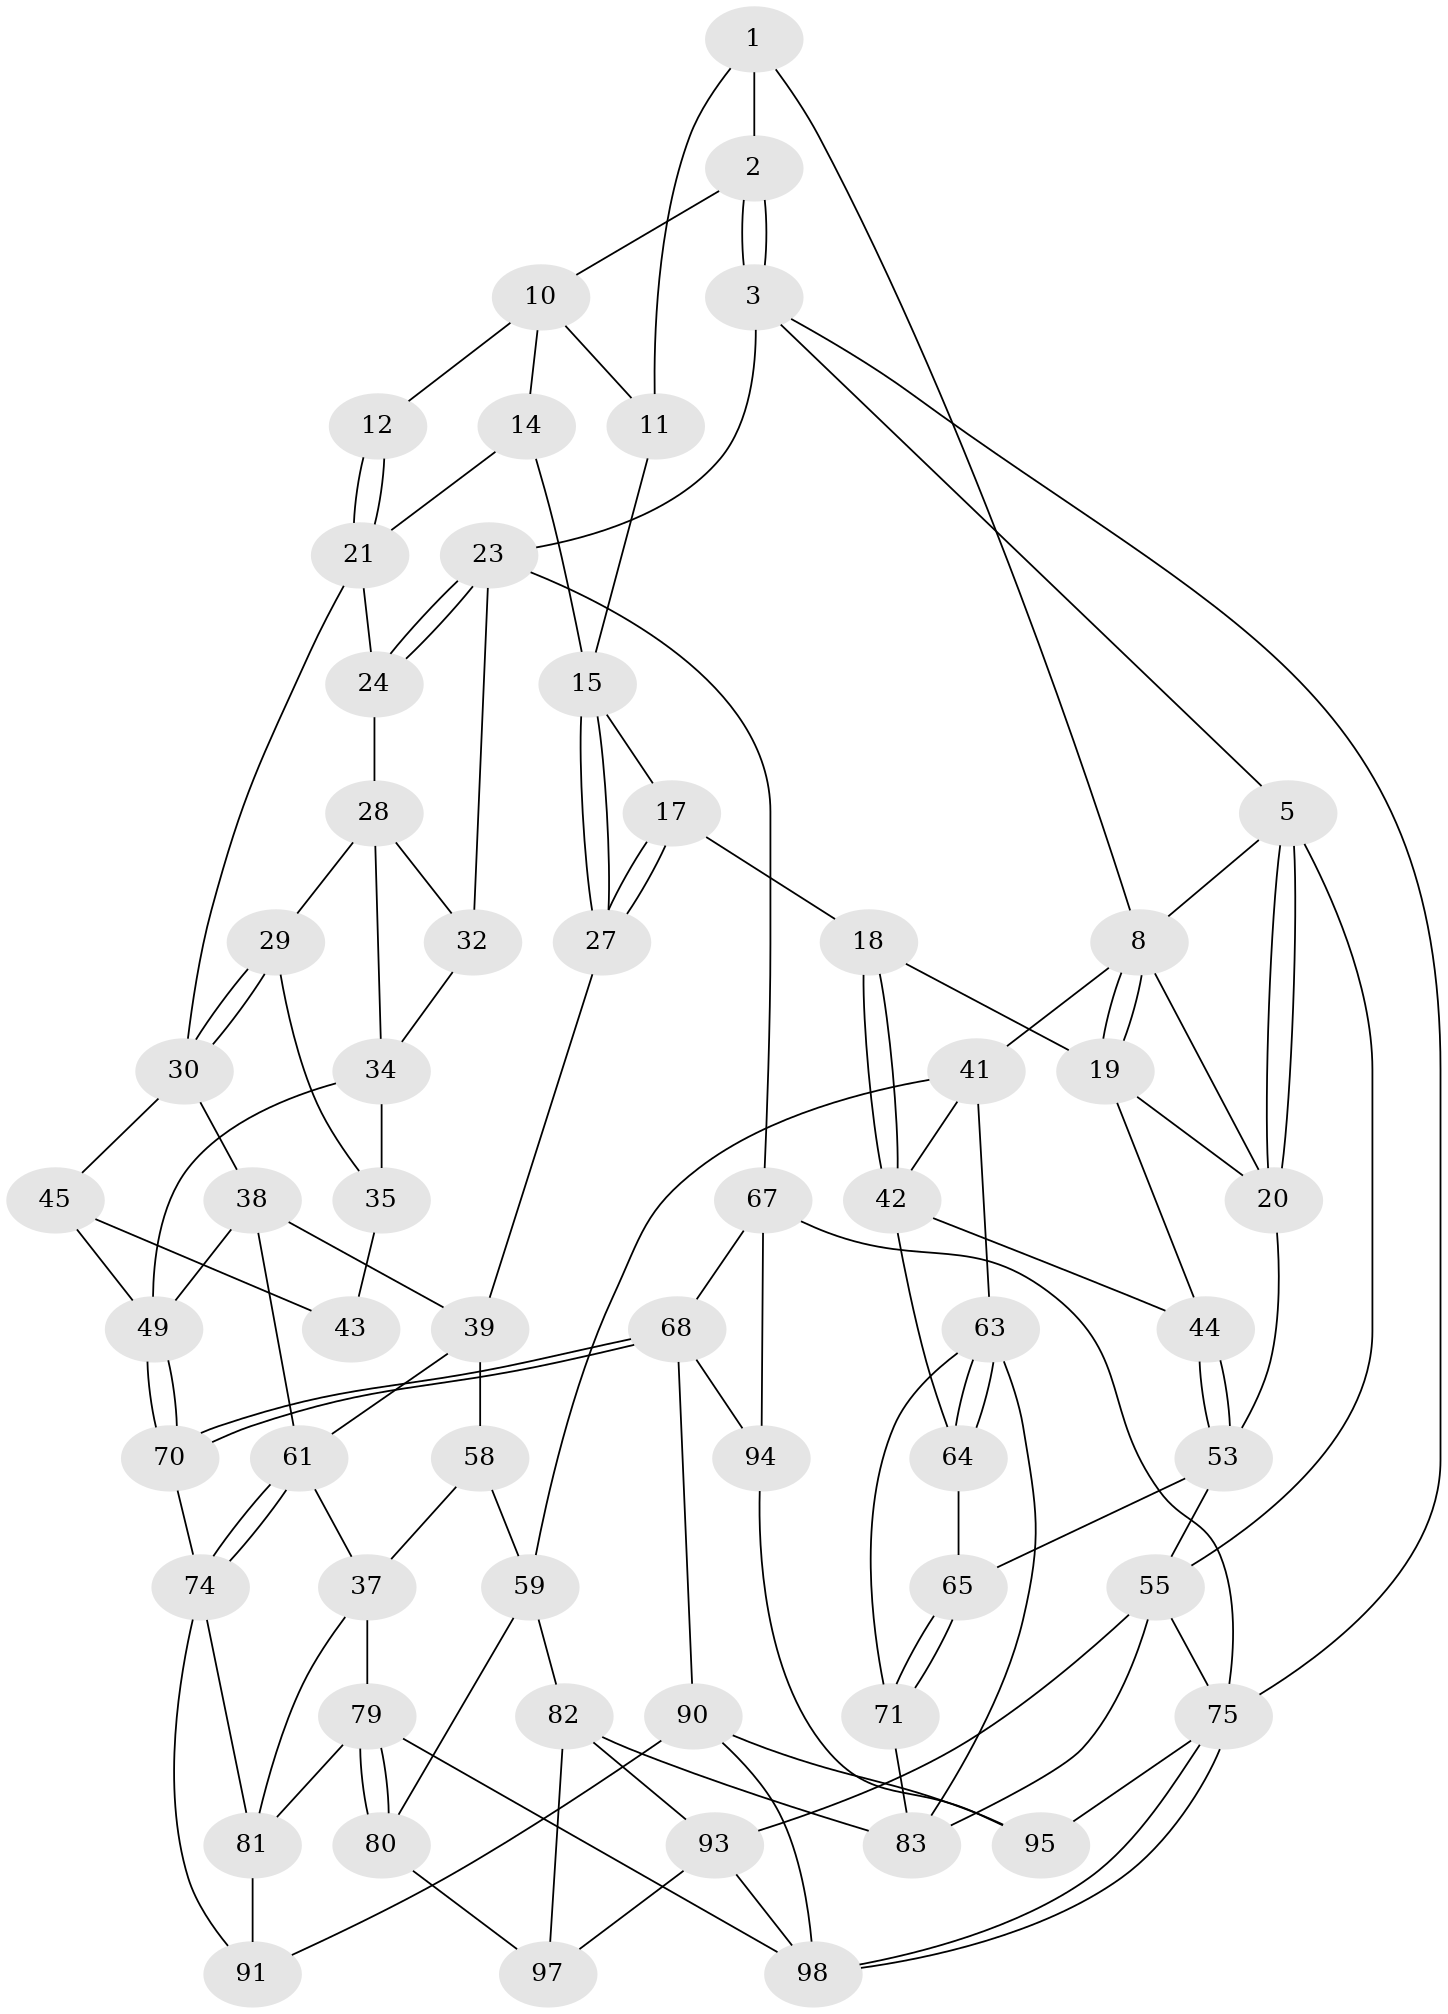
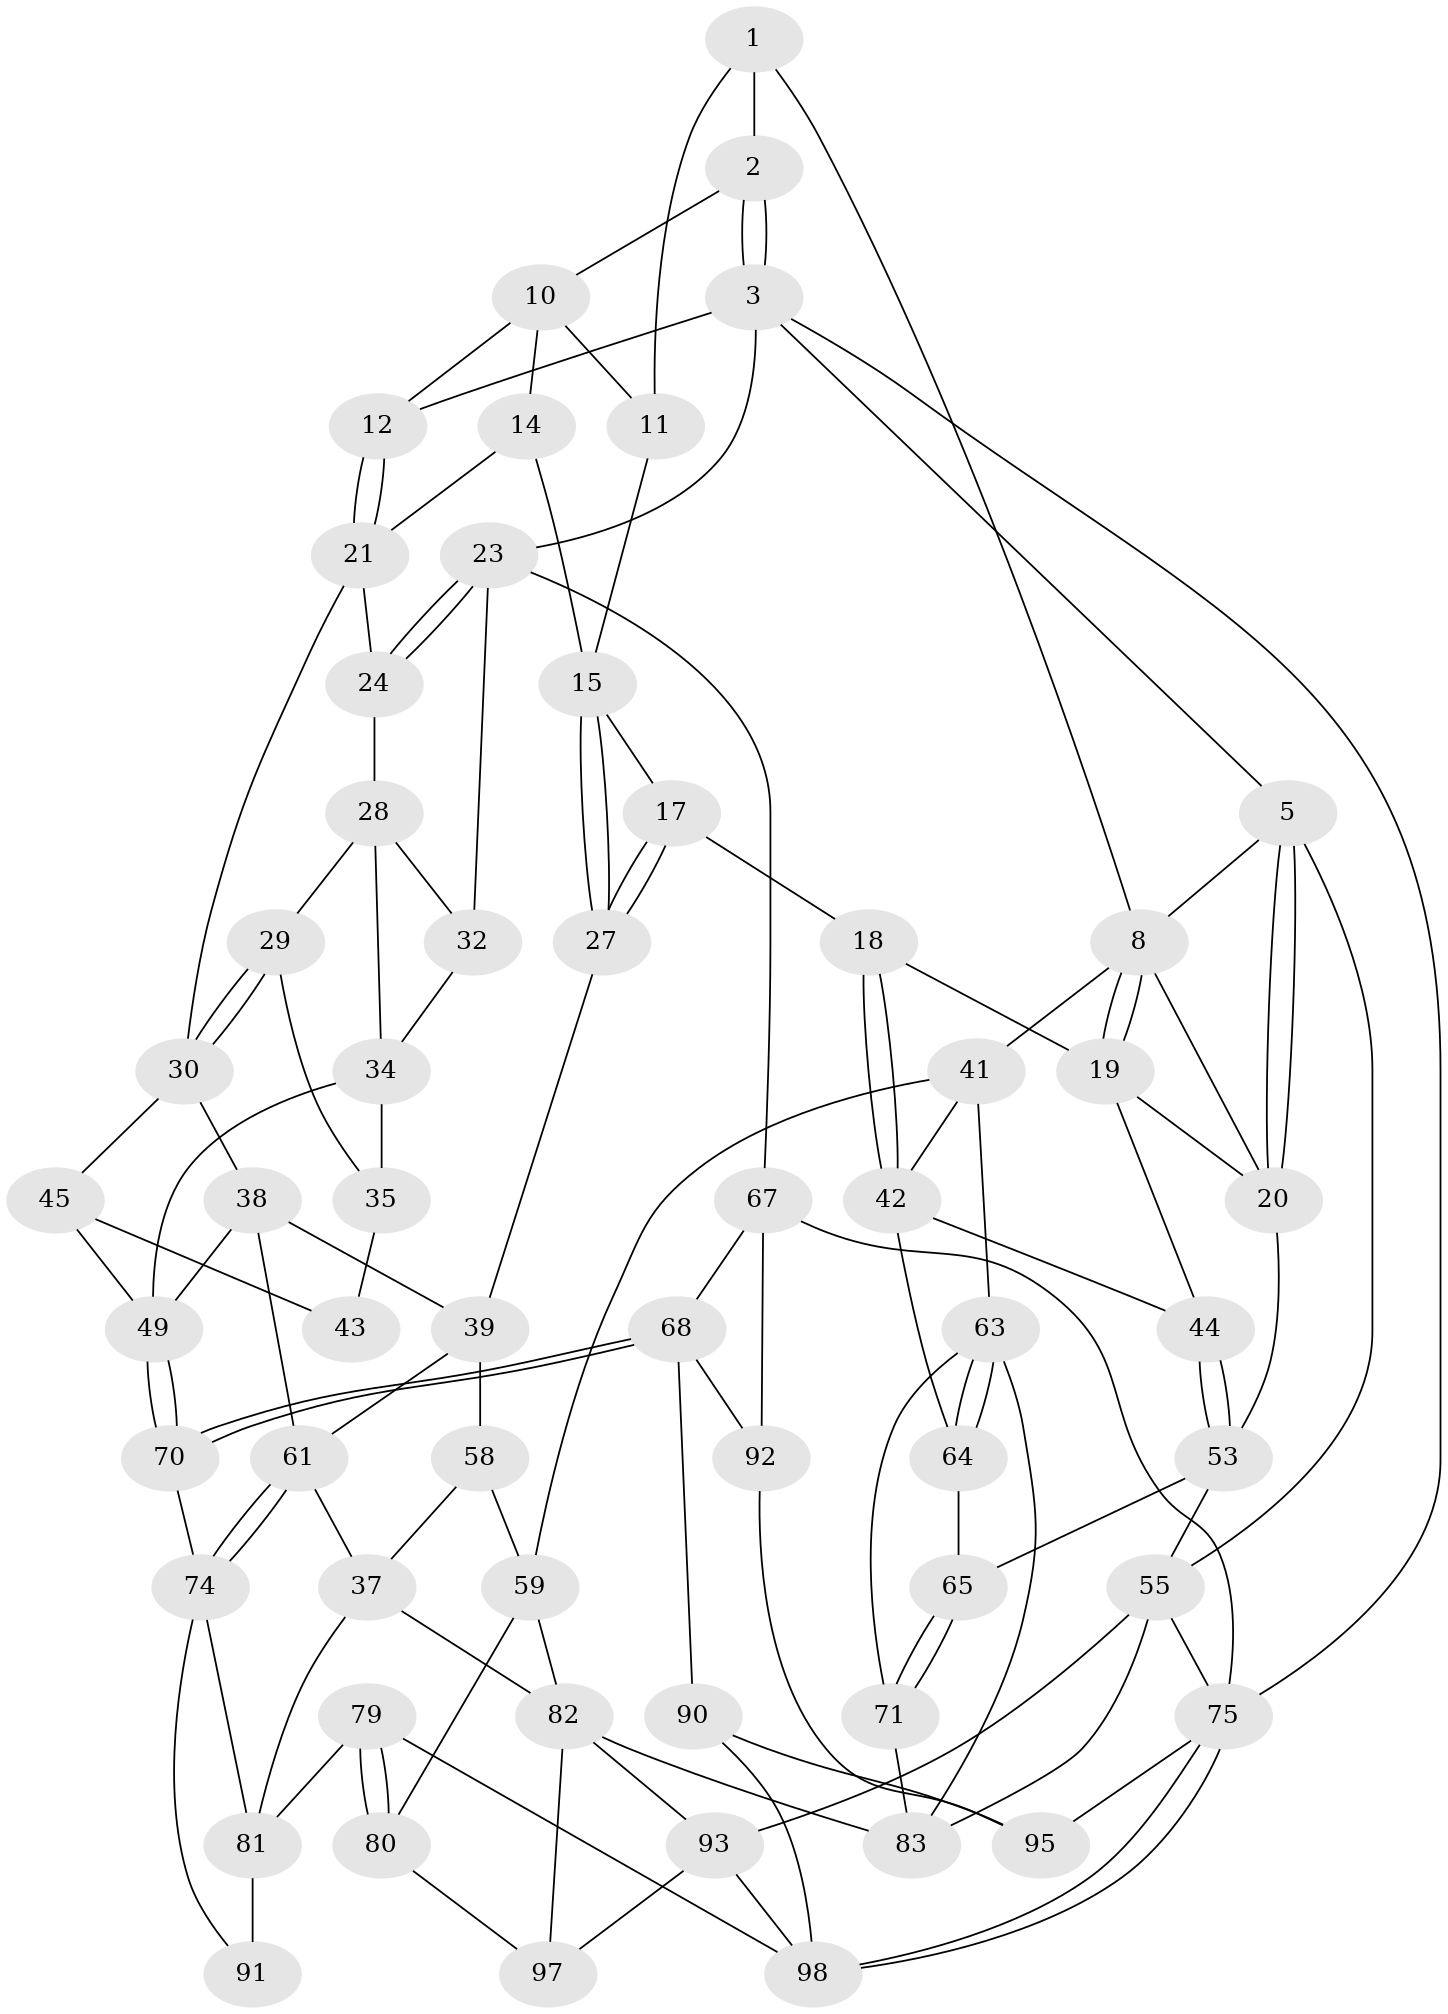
edge "3" -- "12": added
node "94": label "94" -> "92"
edge "37" -- "79": now "37" -- "82"
edge "90" -- "91": removed
